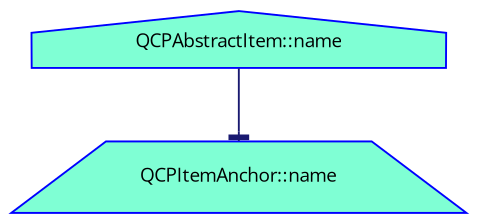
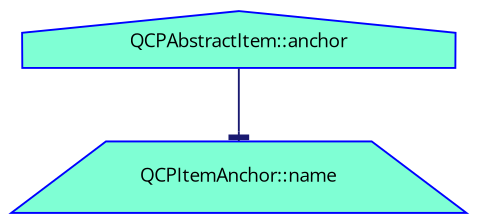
node "QCPAbstractItem::name": label "QCPAbstractItem::name" -> "QCPAbstractItem::anchor"
